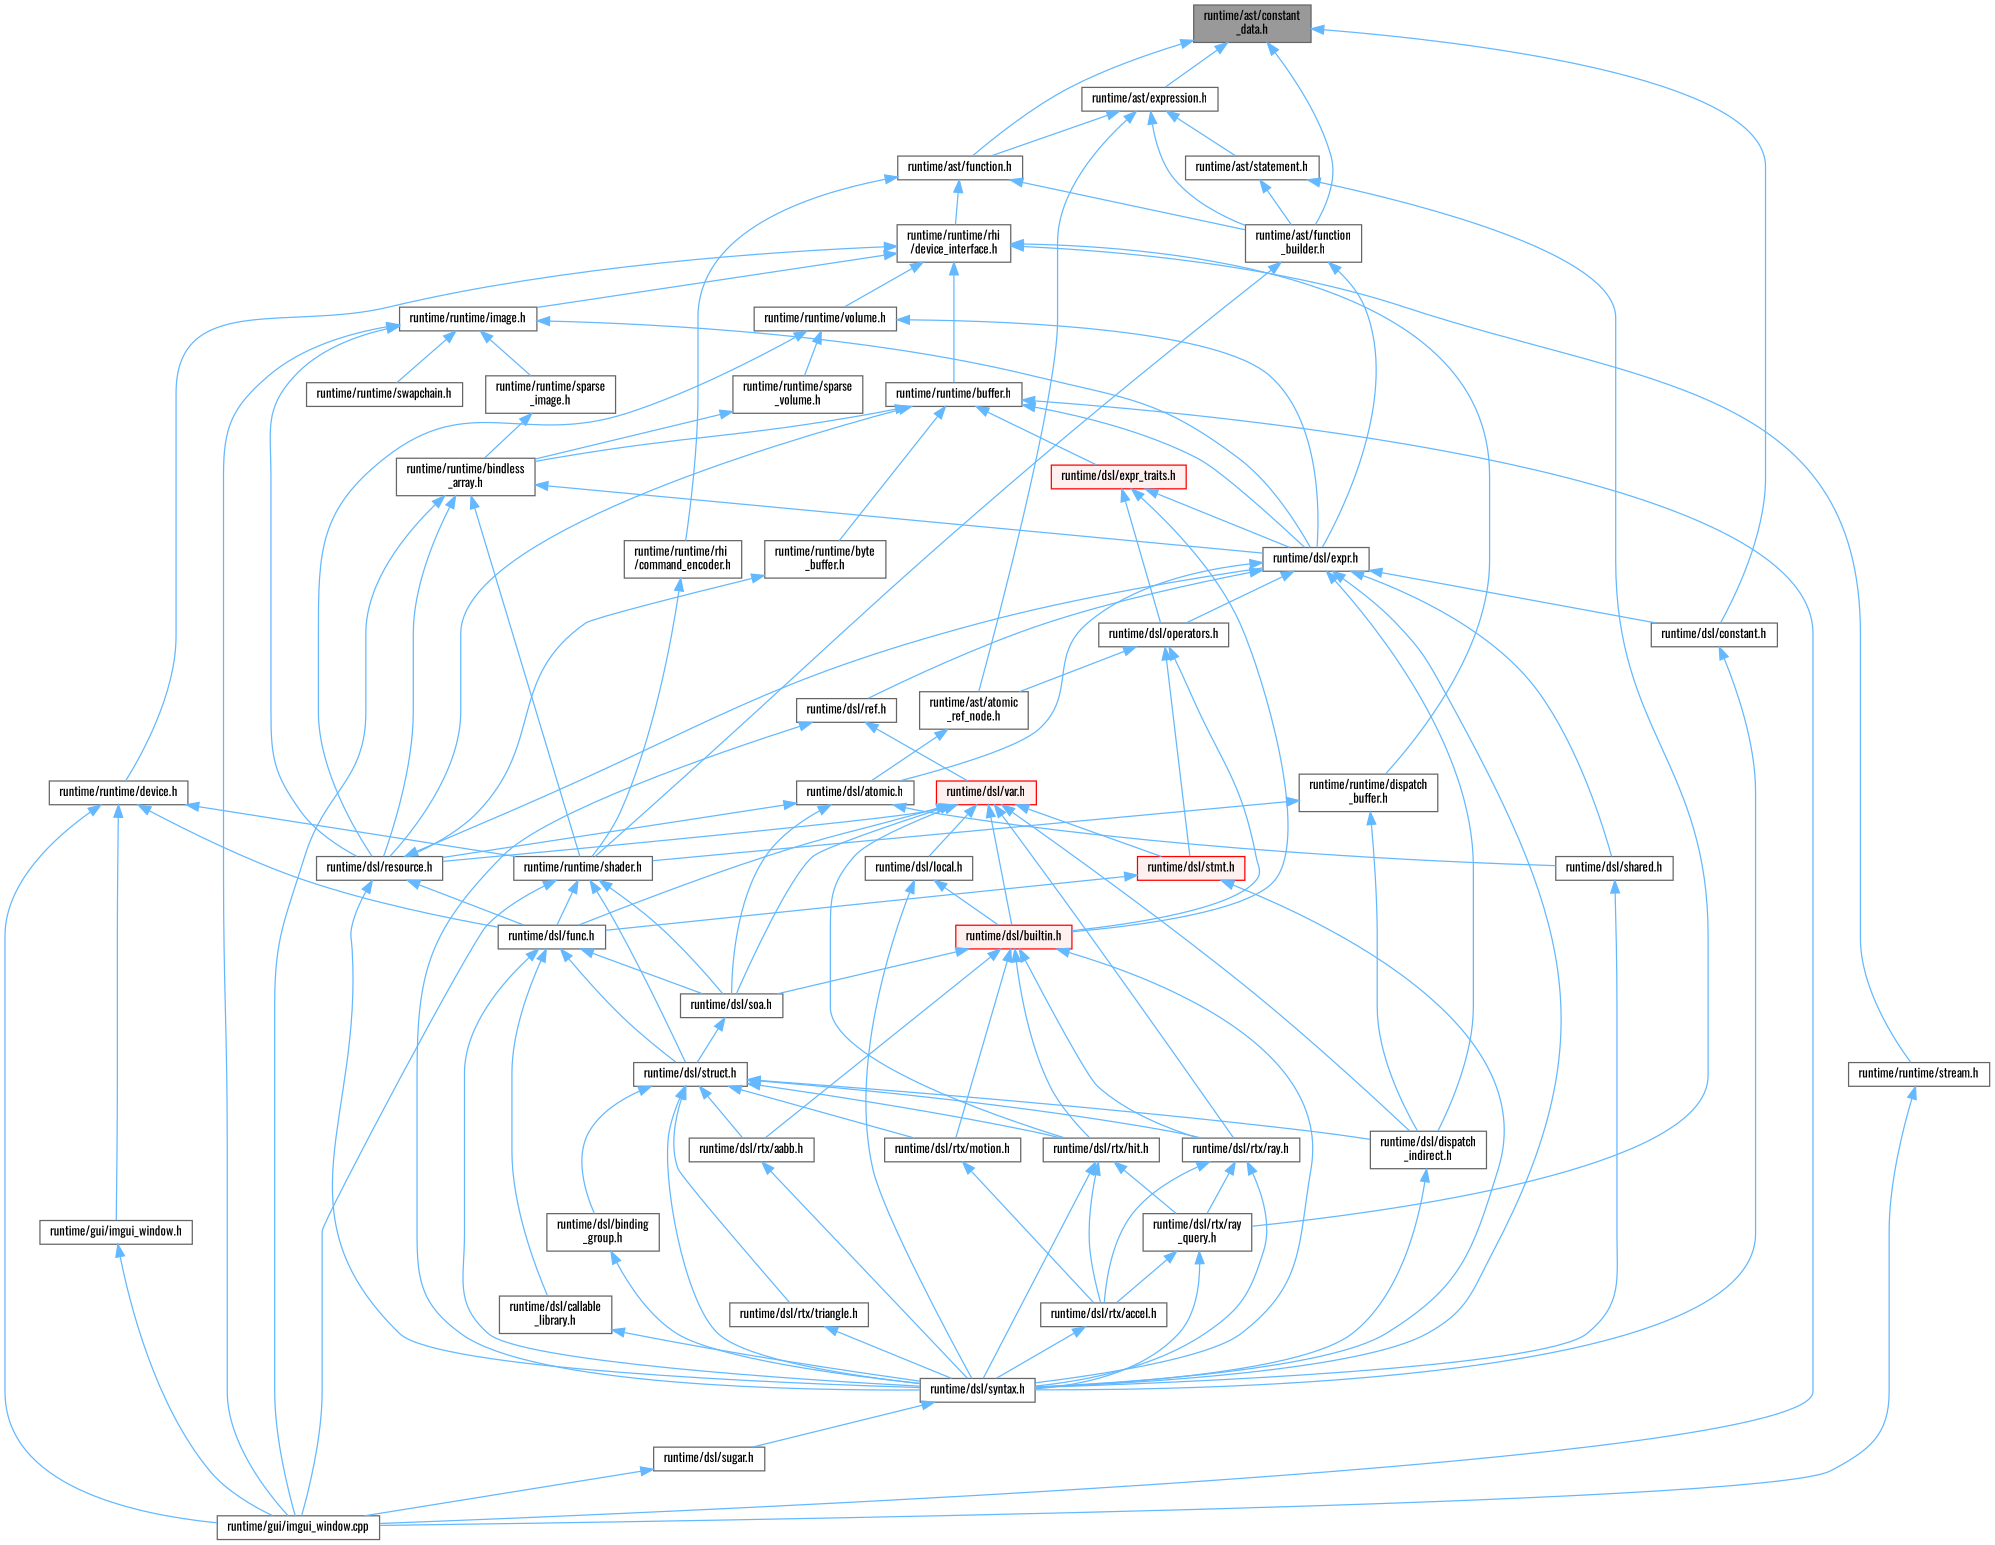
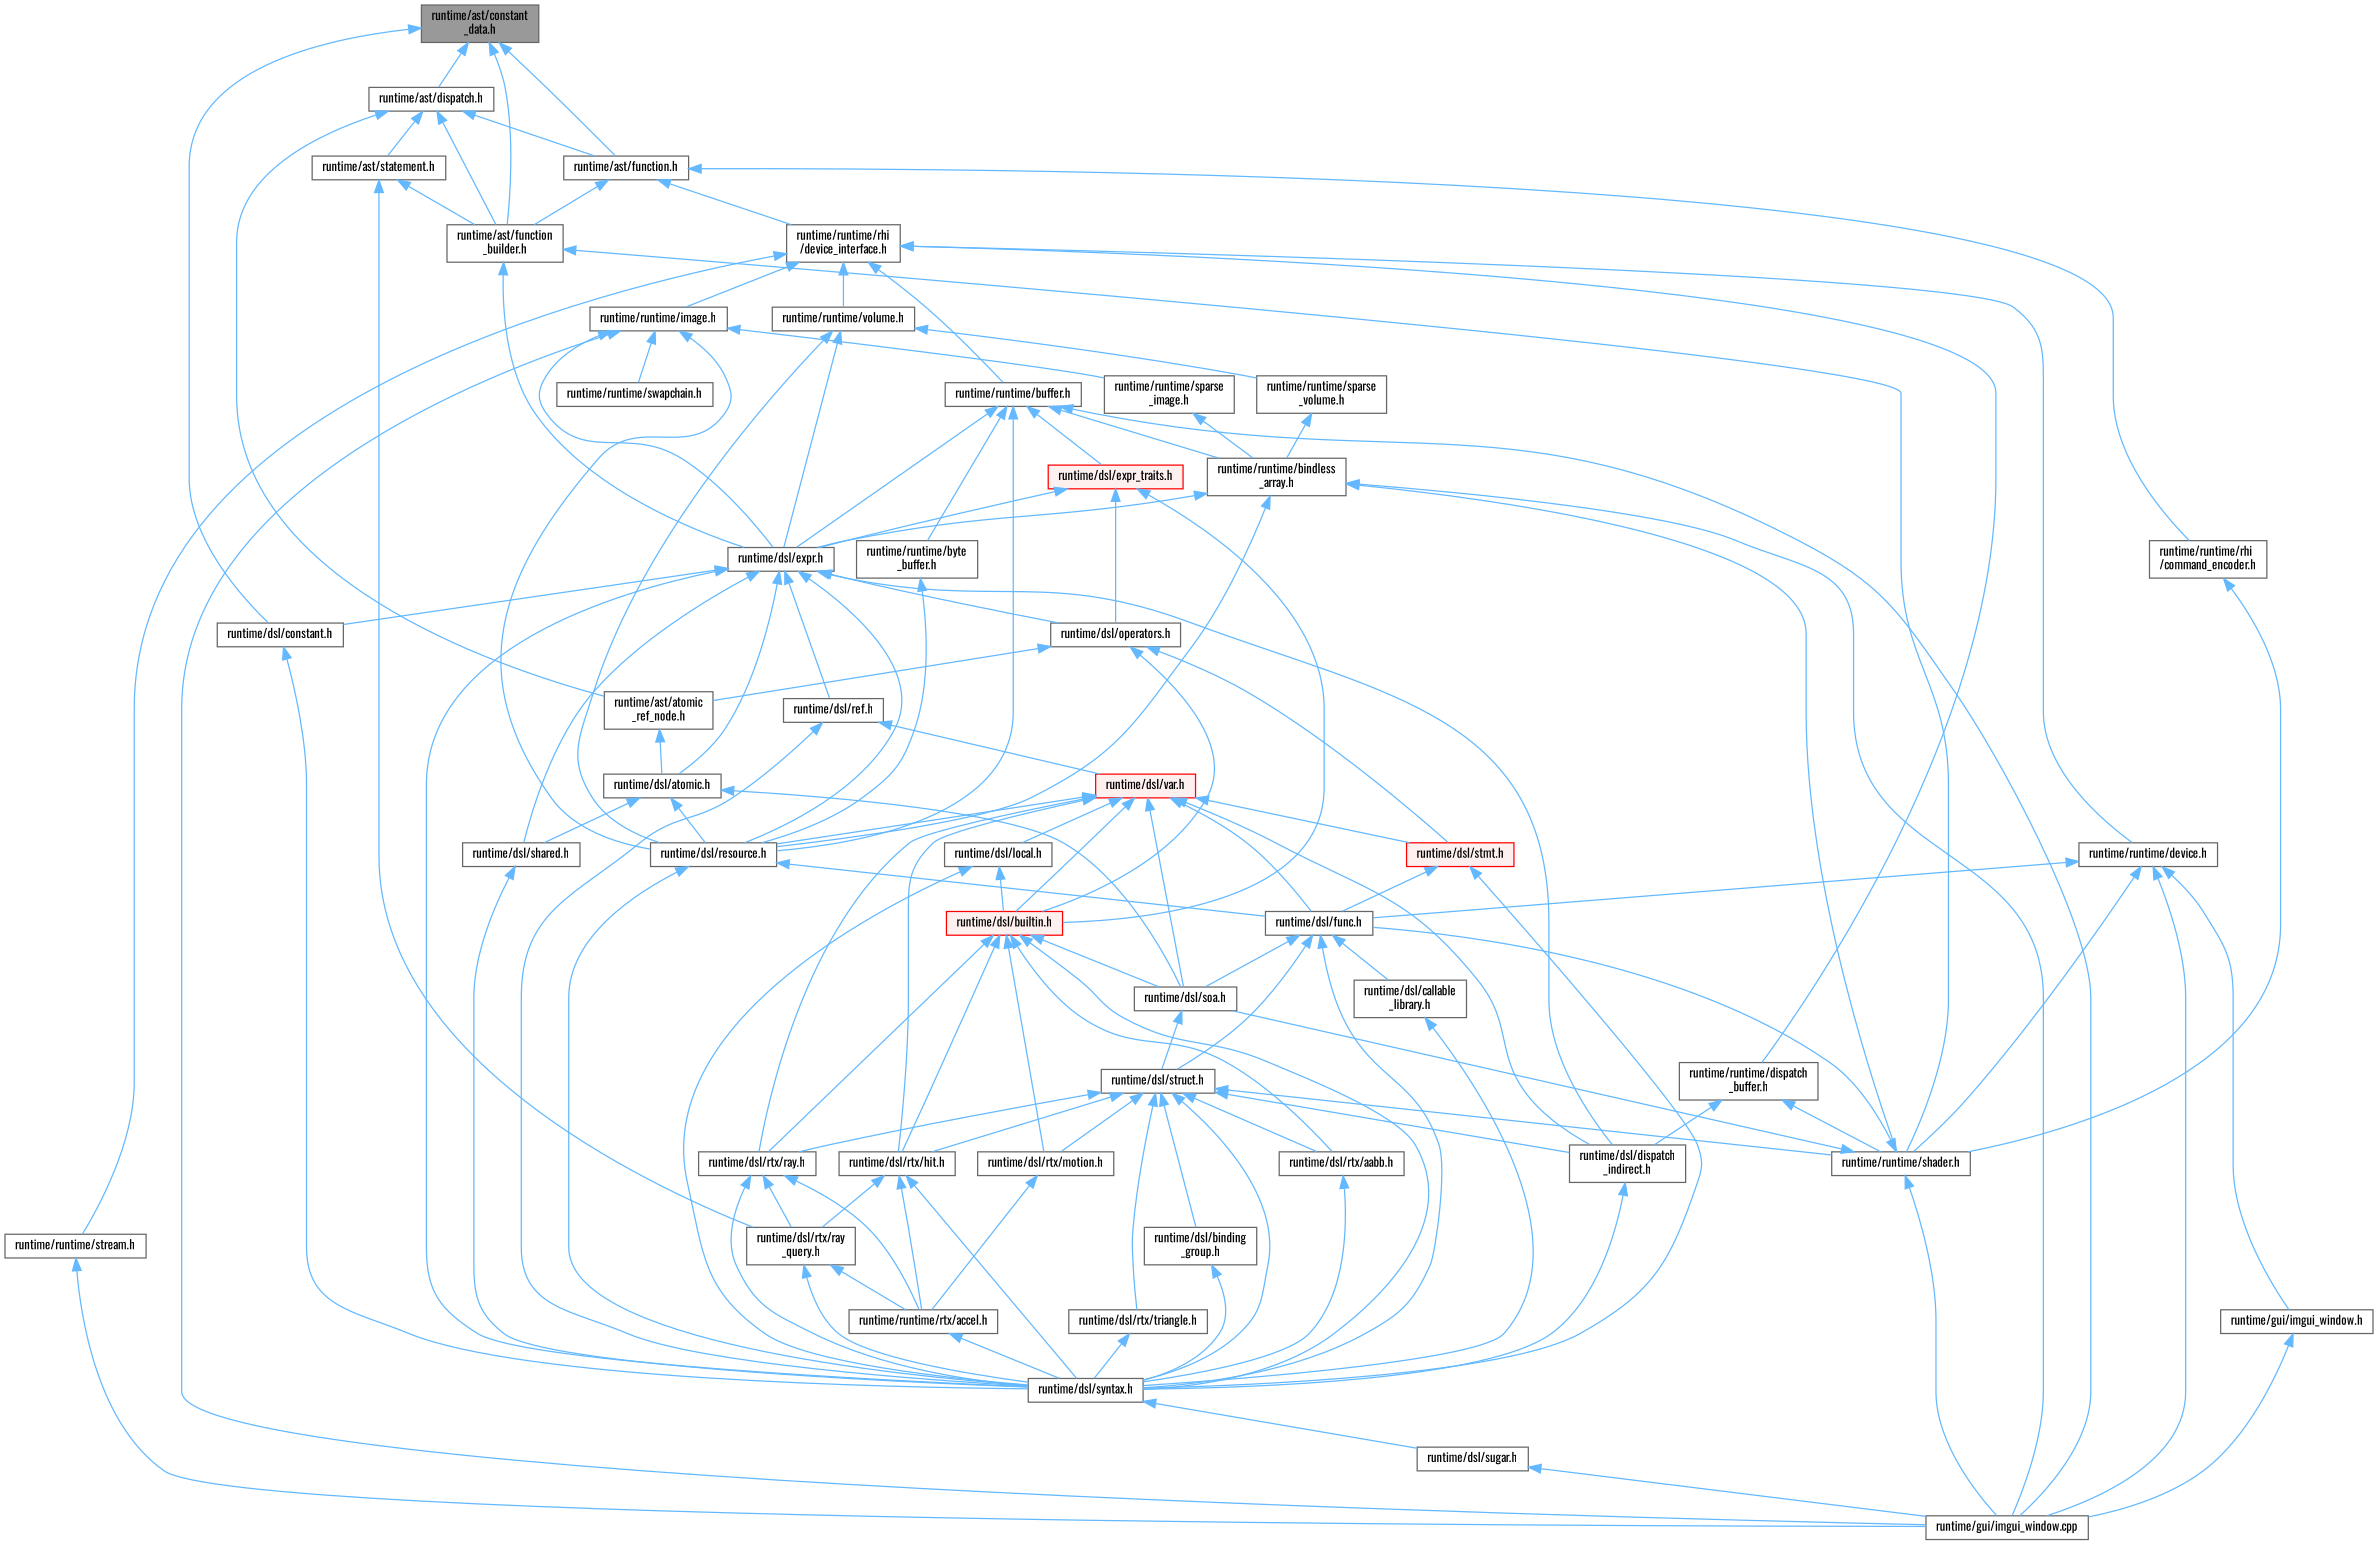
node "runtime/ast/expression.h": label "runtime/ast/expression.h" -> "runtime/ast/dispatch.h"
edge "runtime/dsl/expr.h" -> "runtime/dsl/resource.h": reversed
edge "runtime/dsl/struct.h" -> "runtime/runtime/shader.h": reversed
node "runtime/dsl/rtx/accel.h": label "runtime/dsl/rtx/accel.h" -> "runtime/runtime/rtx/accel.h"
